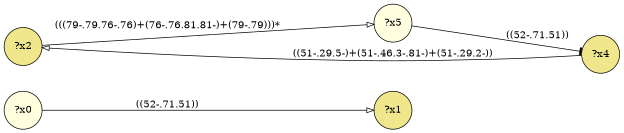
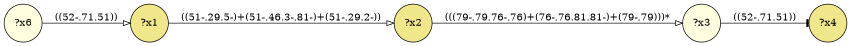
node "?x5": label "?x5" -> "?x3"
edge "?x4" -> "?x2": now "?x1" -> "?x2"
node "?x0": label "?x0" -> "?x6"
